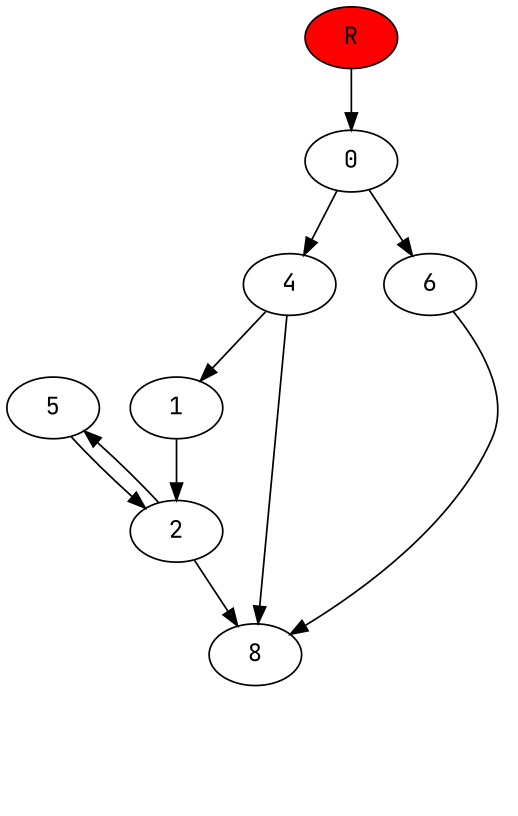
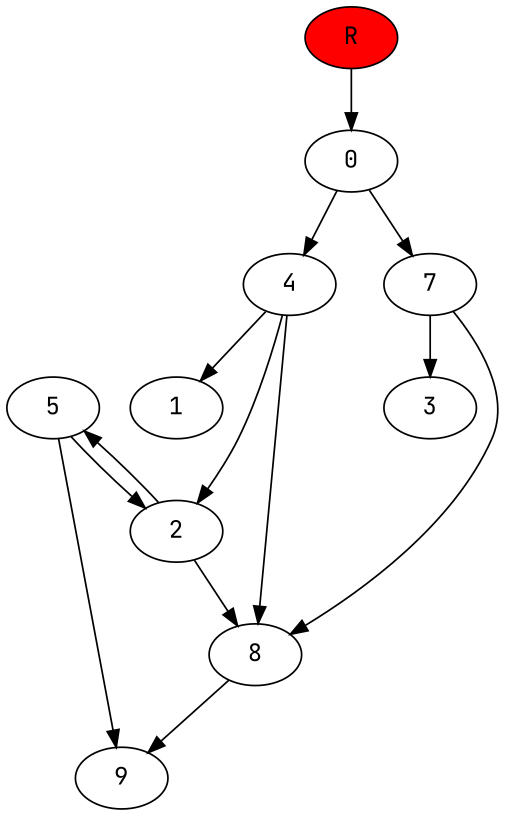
node "6": label "6" -> "7"
node "3": added
edge "1" -> "2": now "4" -> "2"
node "9": added
